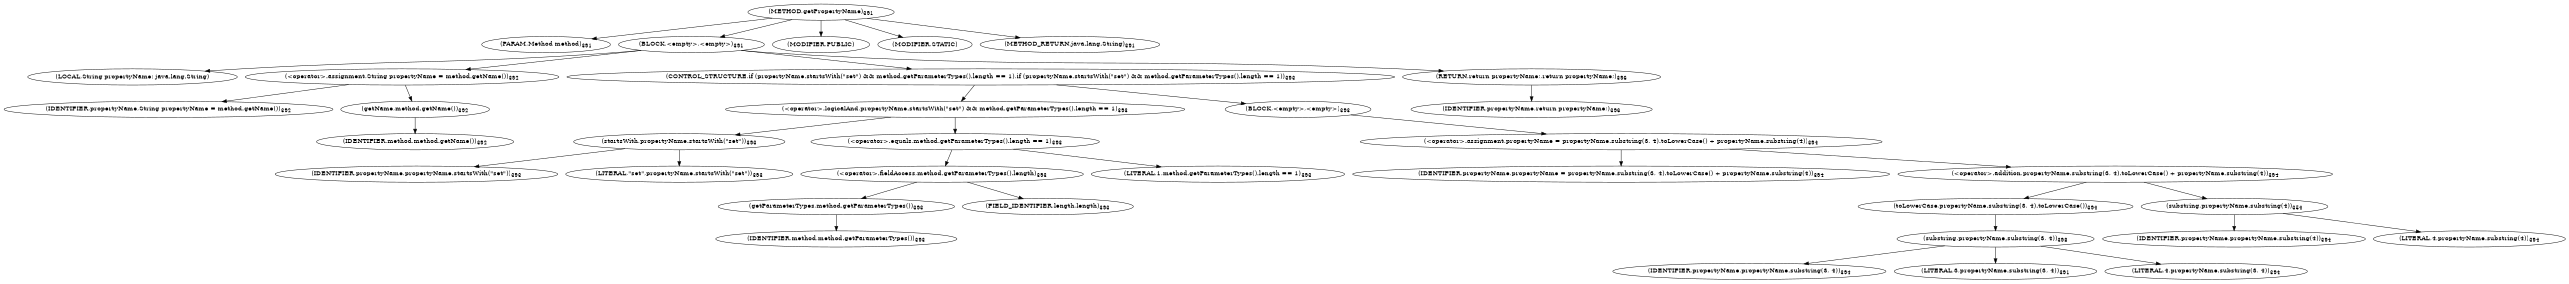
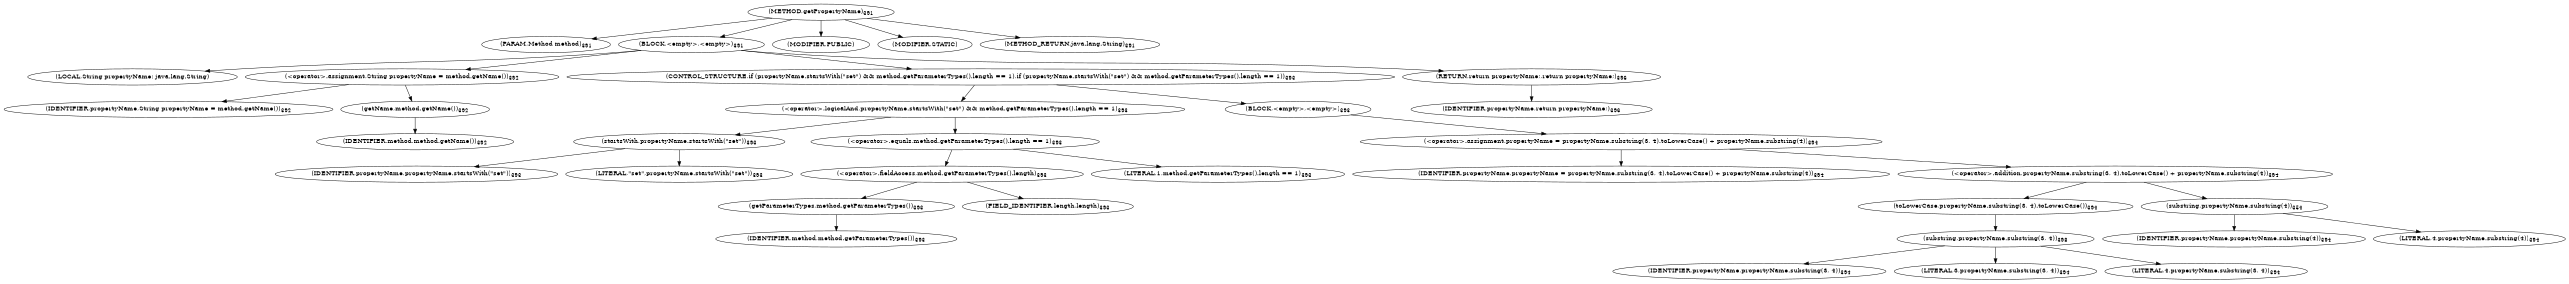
node "(LITERAL,3,propertyName.substring(3, 4))": text "391" -> "394"
